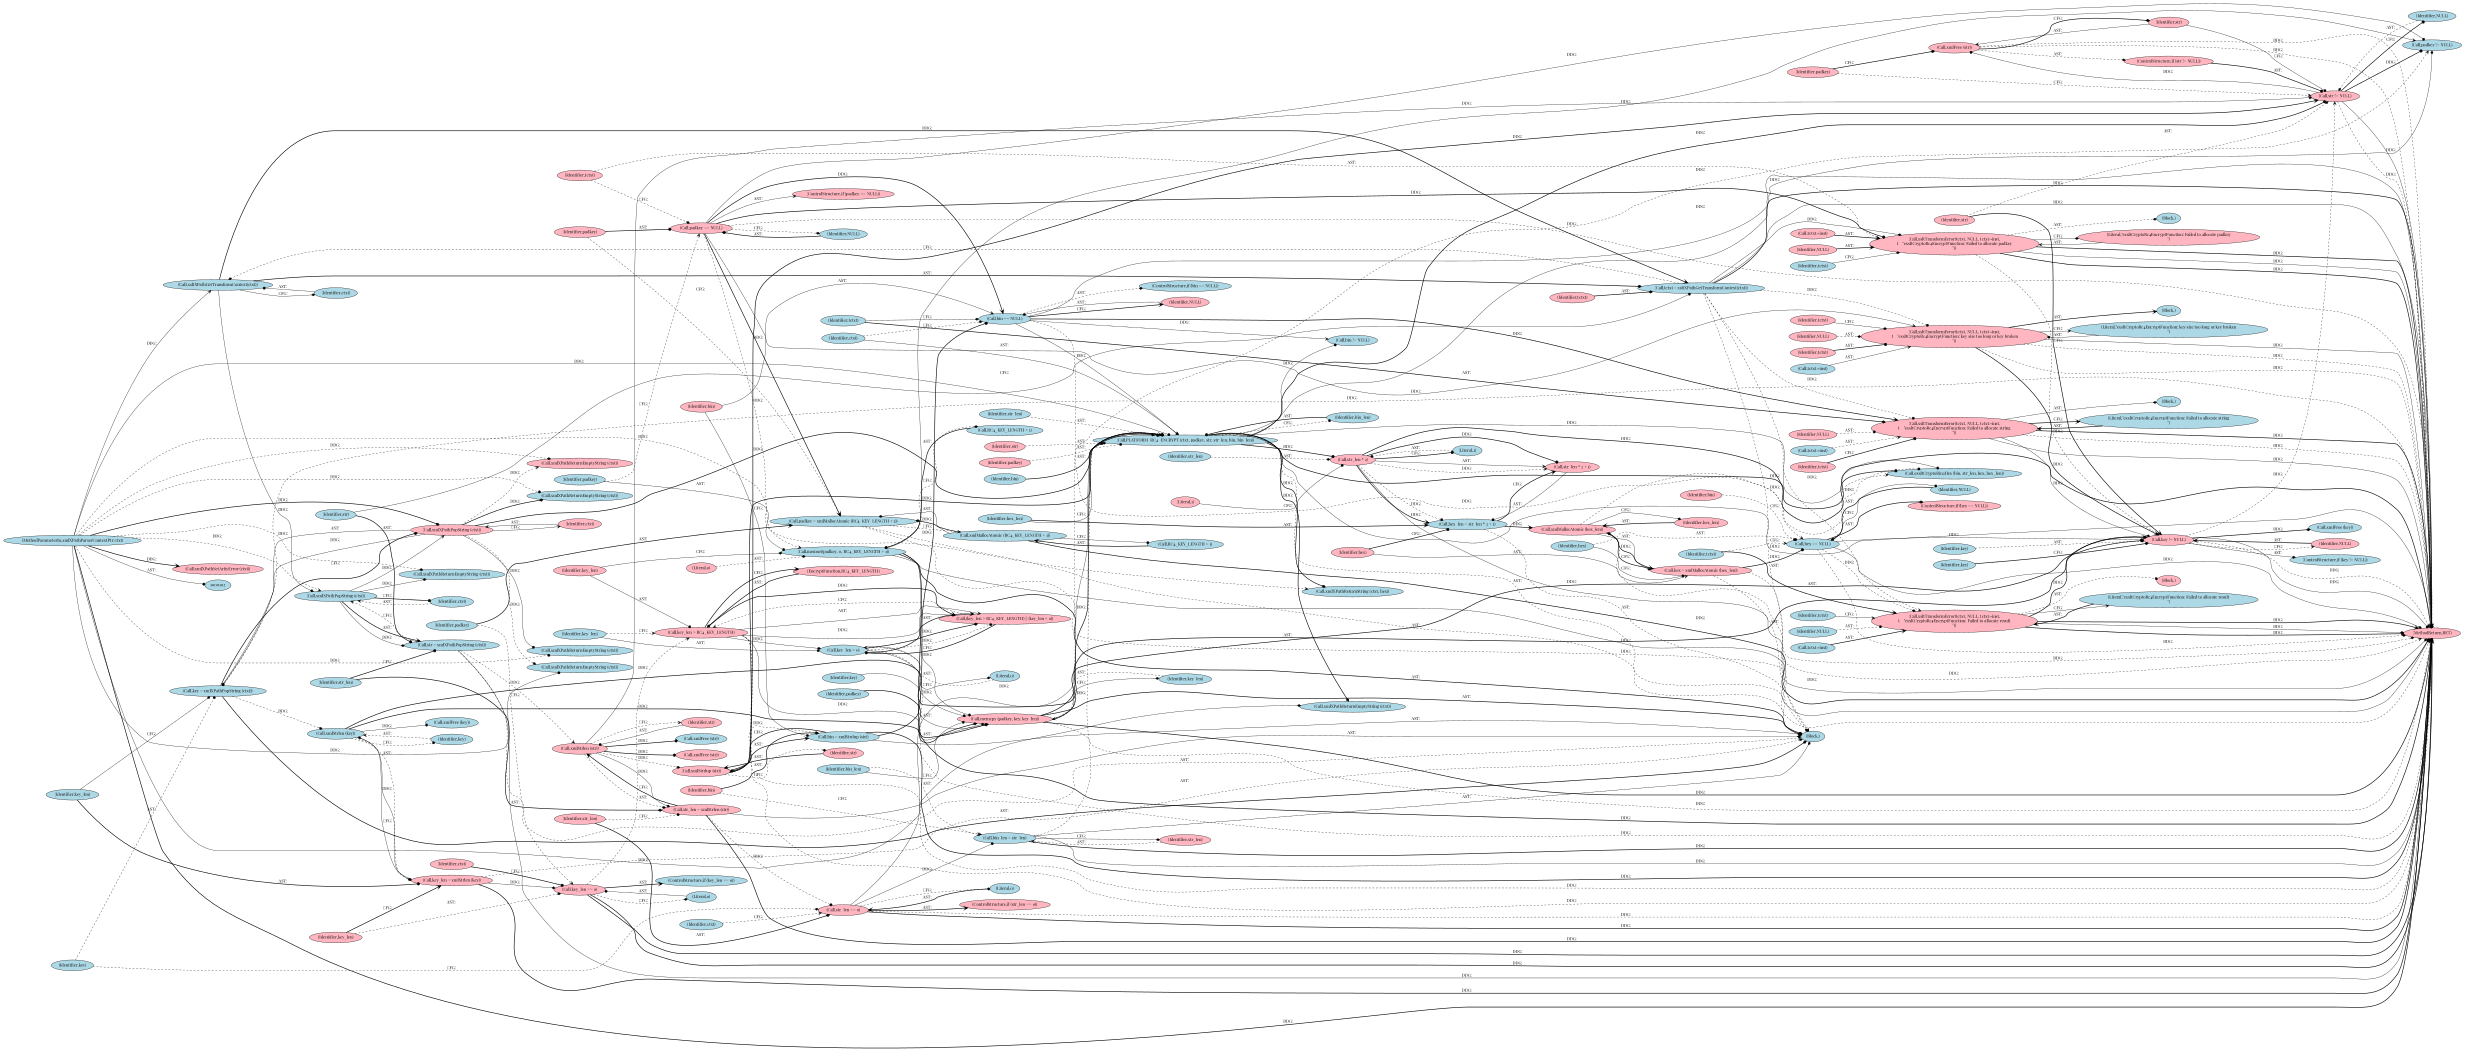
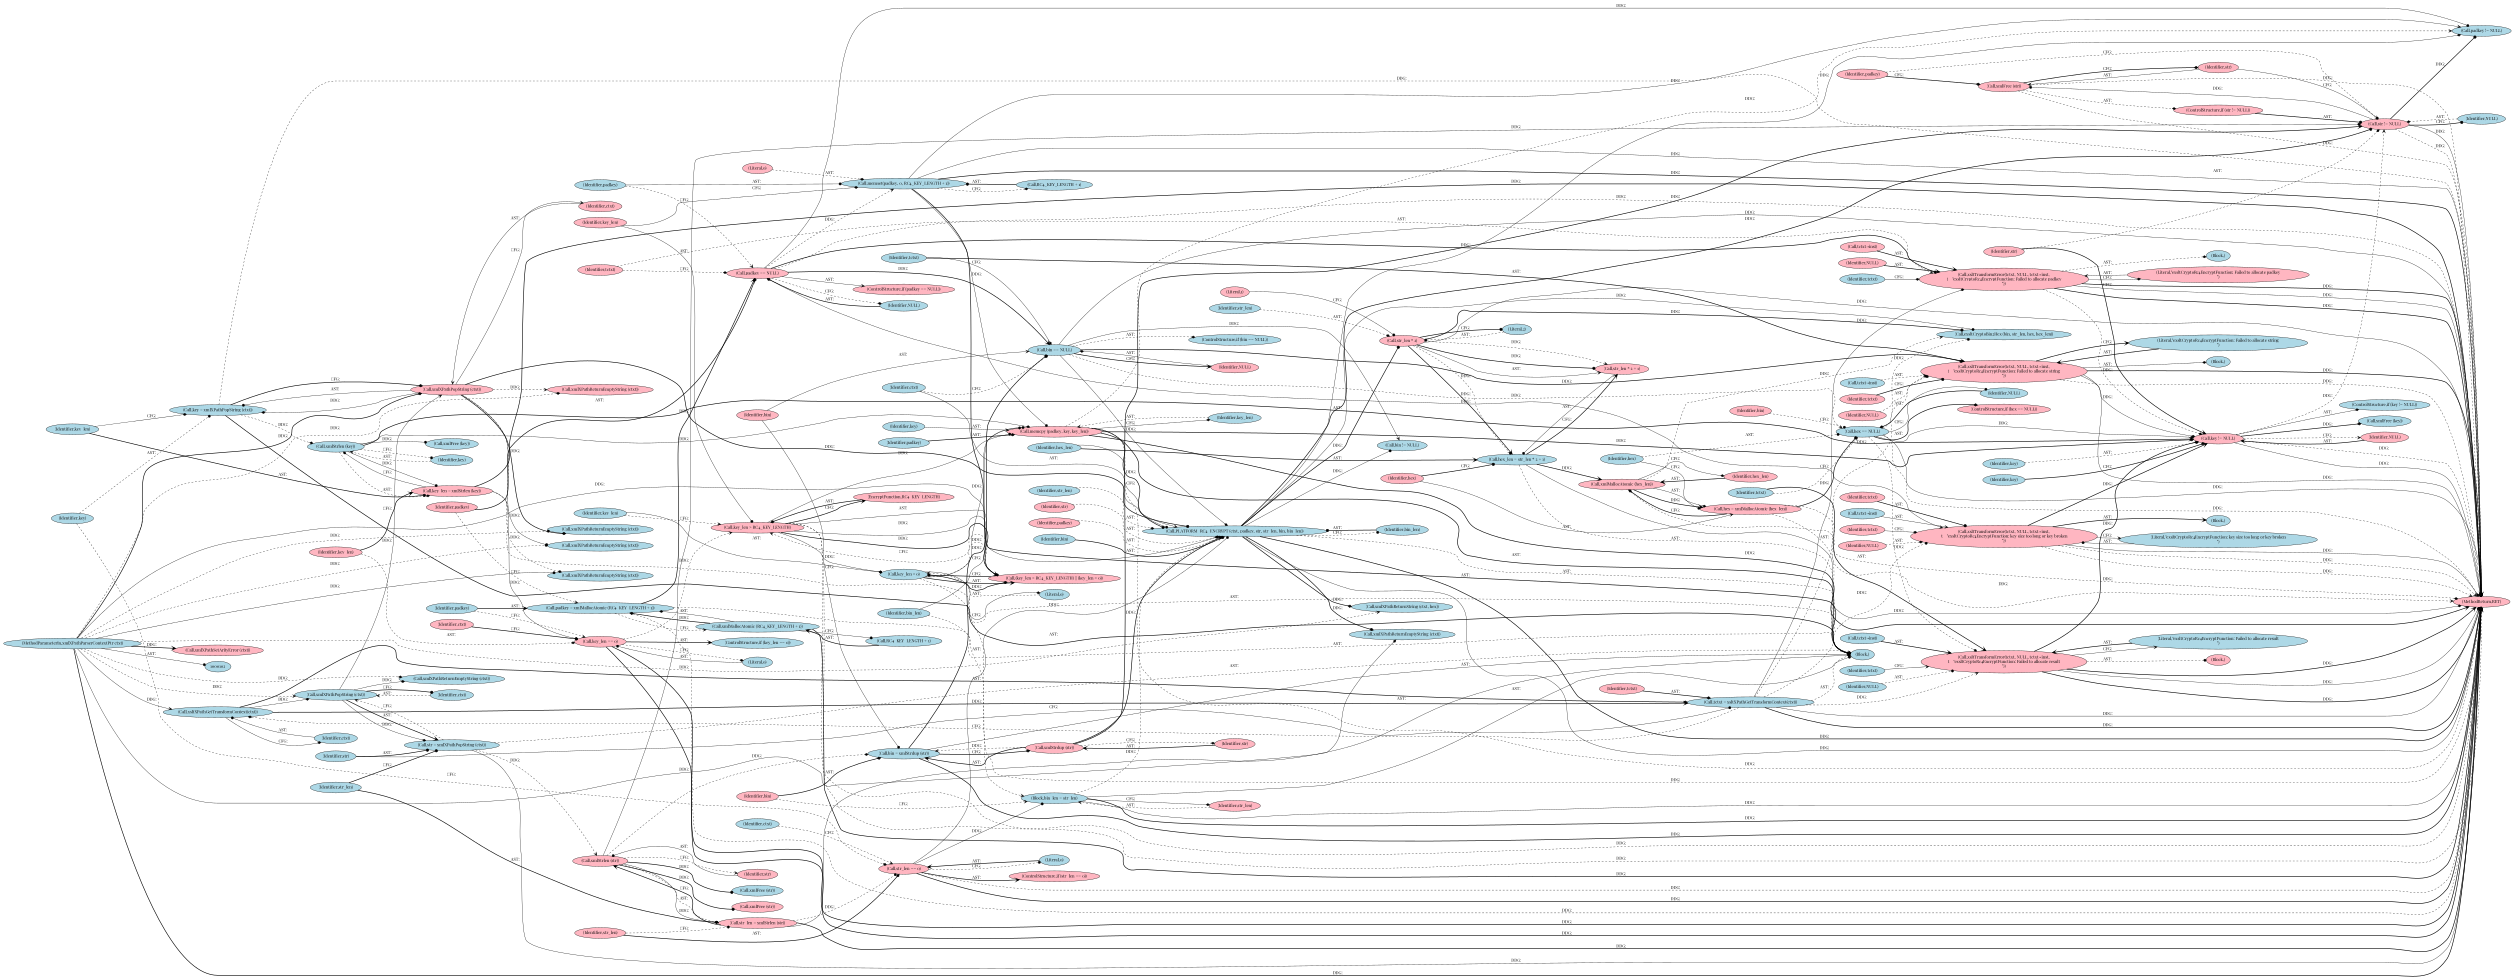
edge "(Call,padkey == NULL)" -> "(Call,padkey = xmlMallocAtomic (RC4_KEY_LENGTH + 1))": reversed
edge "(Call,hex_len = str_len * 2 + 1)" -> "(MethodReturn,RET)": added, label "DDG:"
edge "(Call,xmlStrlen (key))" -> "(Call,memcpy (padkey, key, key_len))": style bold -> solid
edge "(Call,xmlStrlen (str))" -> "(Call,xmlStrdup (str))": now "(Call,xmlStrlen (str))" -> "(Call,bin = xmlStrdup (str))"
node "(Call,bin_len = str_len)": label "(Call,bin_len = str_len)" -> "(Block,bin_len = str_len)"
